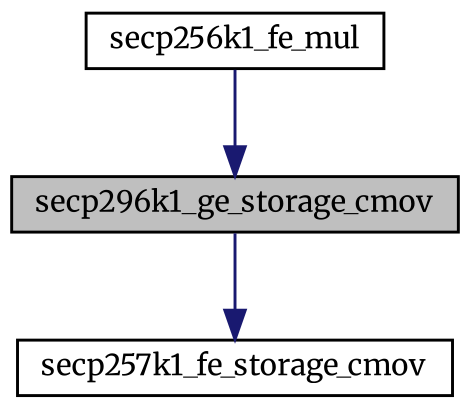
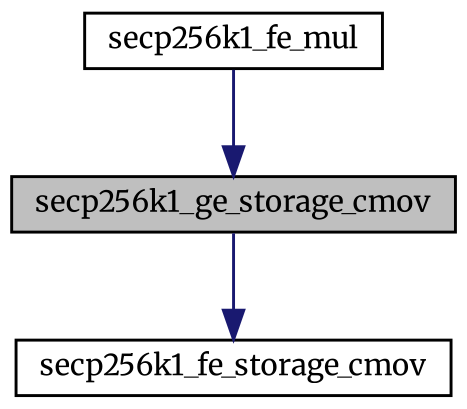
node "secp296k1_ge_storage_cmov": label "secp296k1_ge_storage_cmov" -> "secp256k1_ge_storage_cmov"
node "secp257k1_fe_storage_cmov": label "secp257k1_fe_storage_cmov" -> "secp256k1_fe_storage_cmov"
